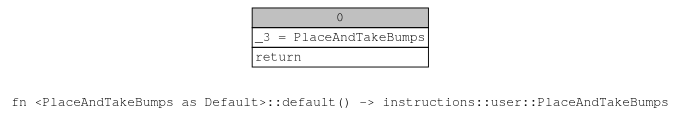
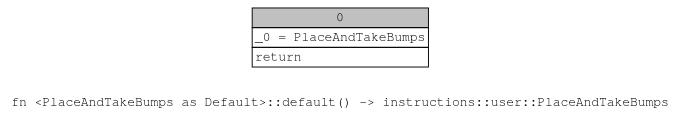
node "0": text "_3 = PlaceAndTakeBumps" -> "_0 = PlaceAndTakeBumps"
